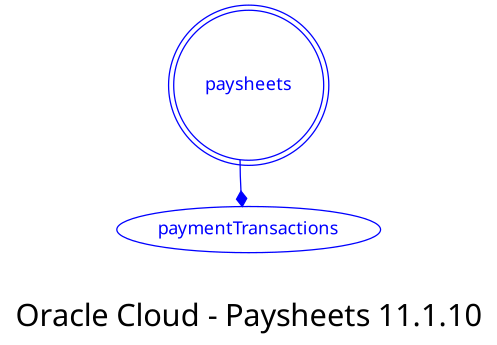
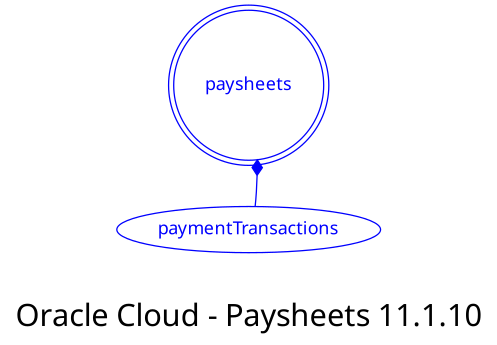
edge "paysheets" -> "paymentTransactions": reversed
